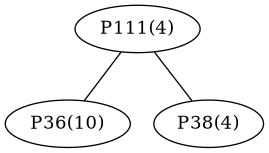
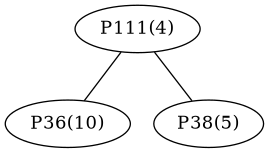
node "P38(4)": label "P38(4)" -> "P38(5)"
